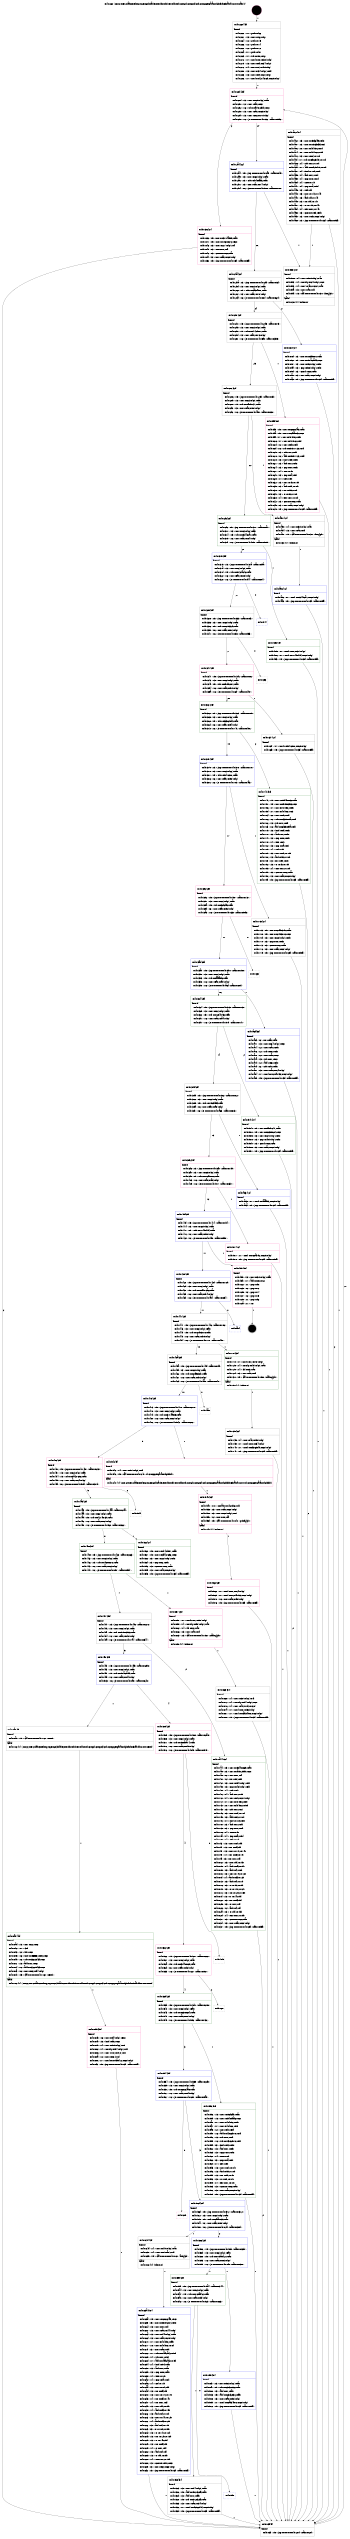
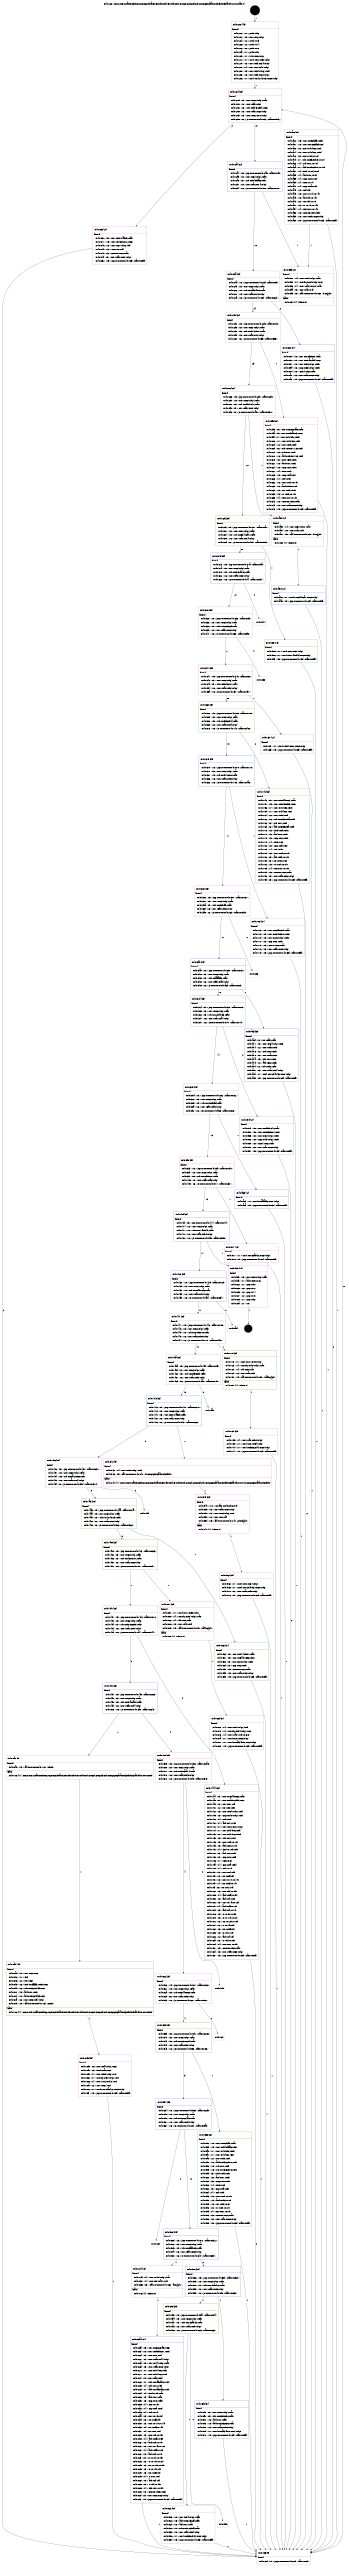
edge "0x4015c2 [27]" -> "0x401c5f [5]": added, label "1"
